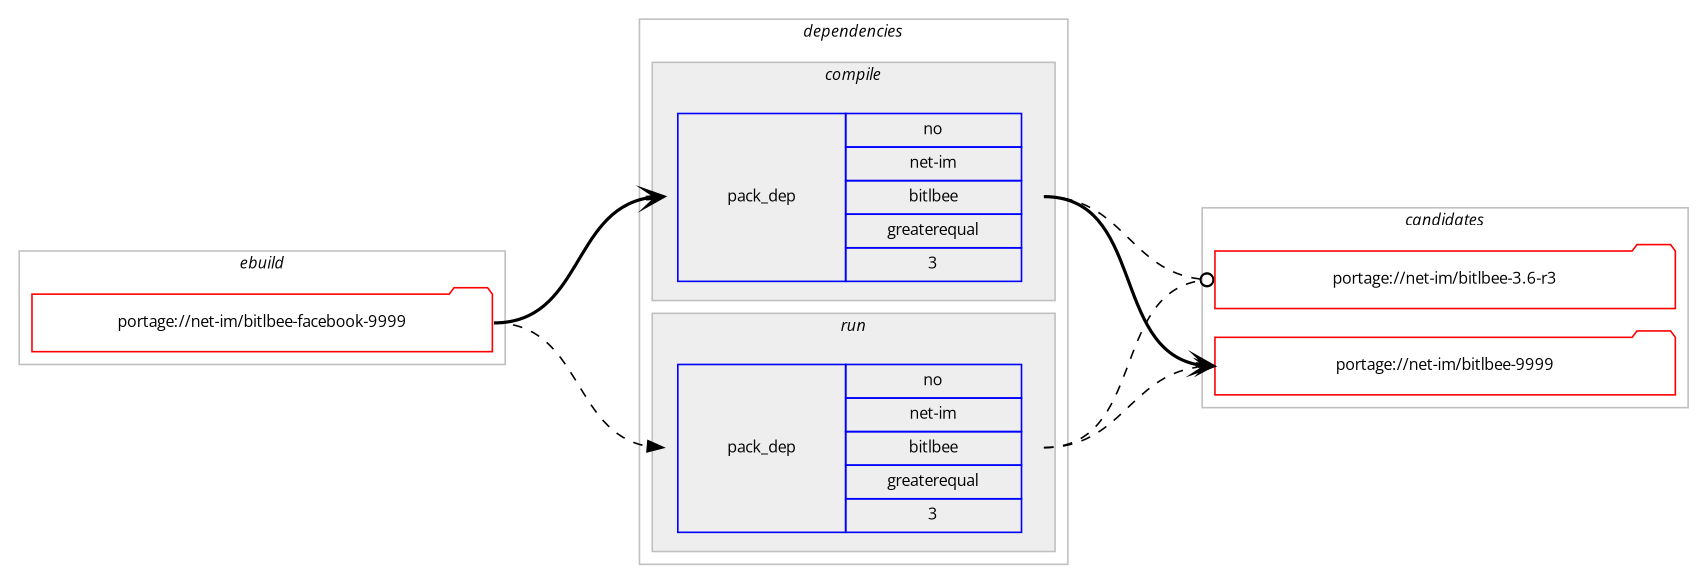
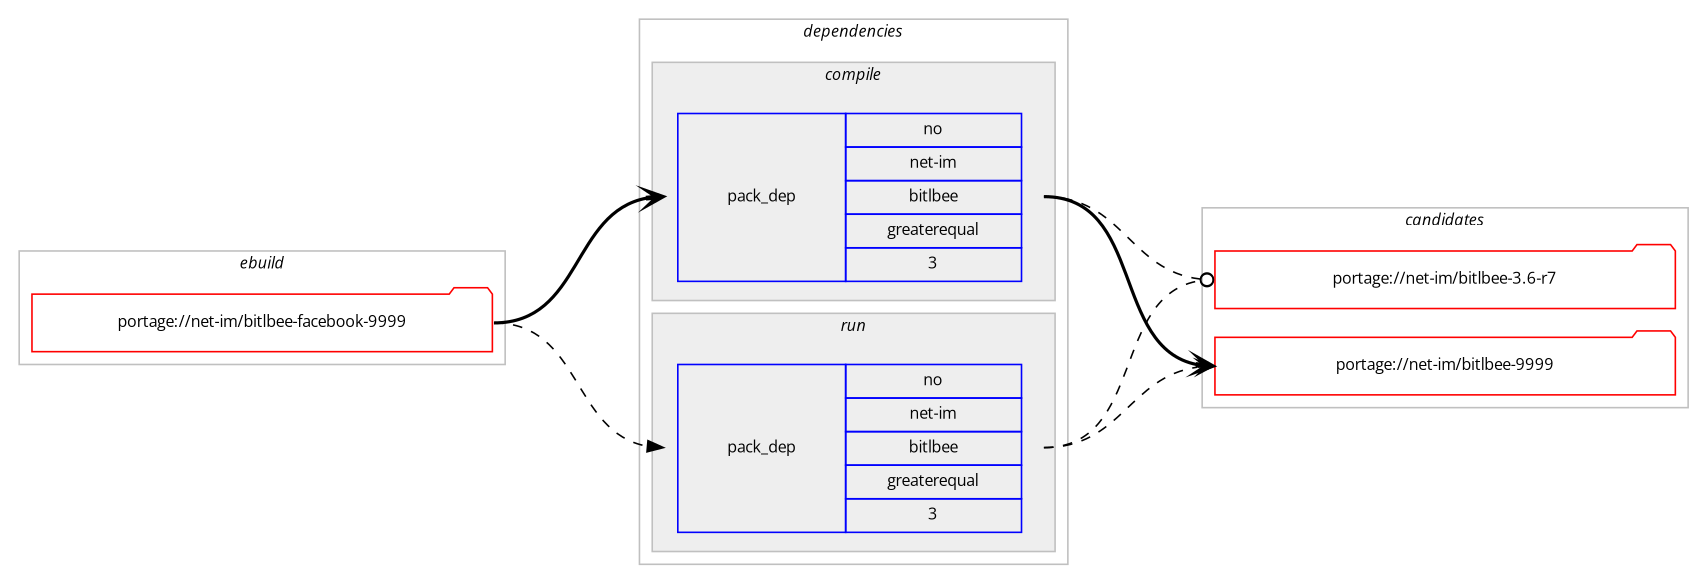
node "portage://net-im/bitlbee-3.6-r3": label "portage://net-im/bitlbee-3.6-r3" -> "portage://net-im/bitlbee-3.6-r7"
